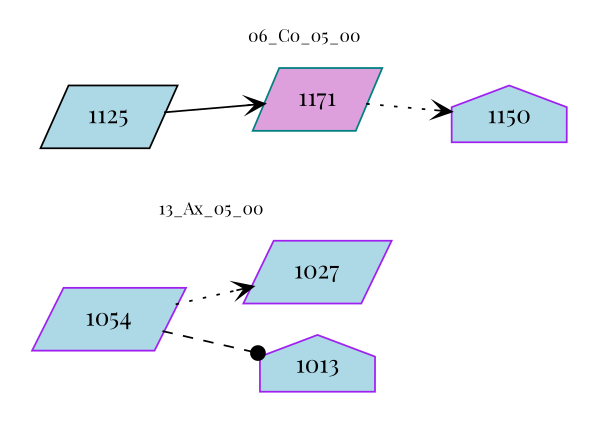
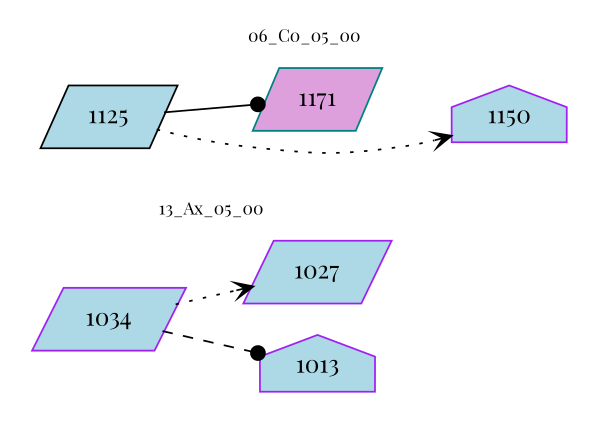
edge "1171" -> "1150": now "1125" -> "1150"
edge "1125" -> "1171": arrowhead vee -> dot
node "1054": label "1054" -> "1034"
